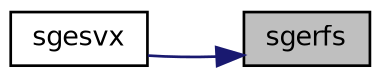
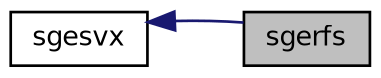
edge "sgesvx" -> "sgerfs": reversed
